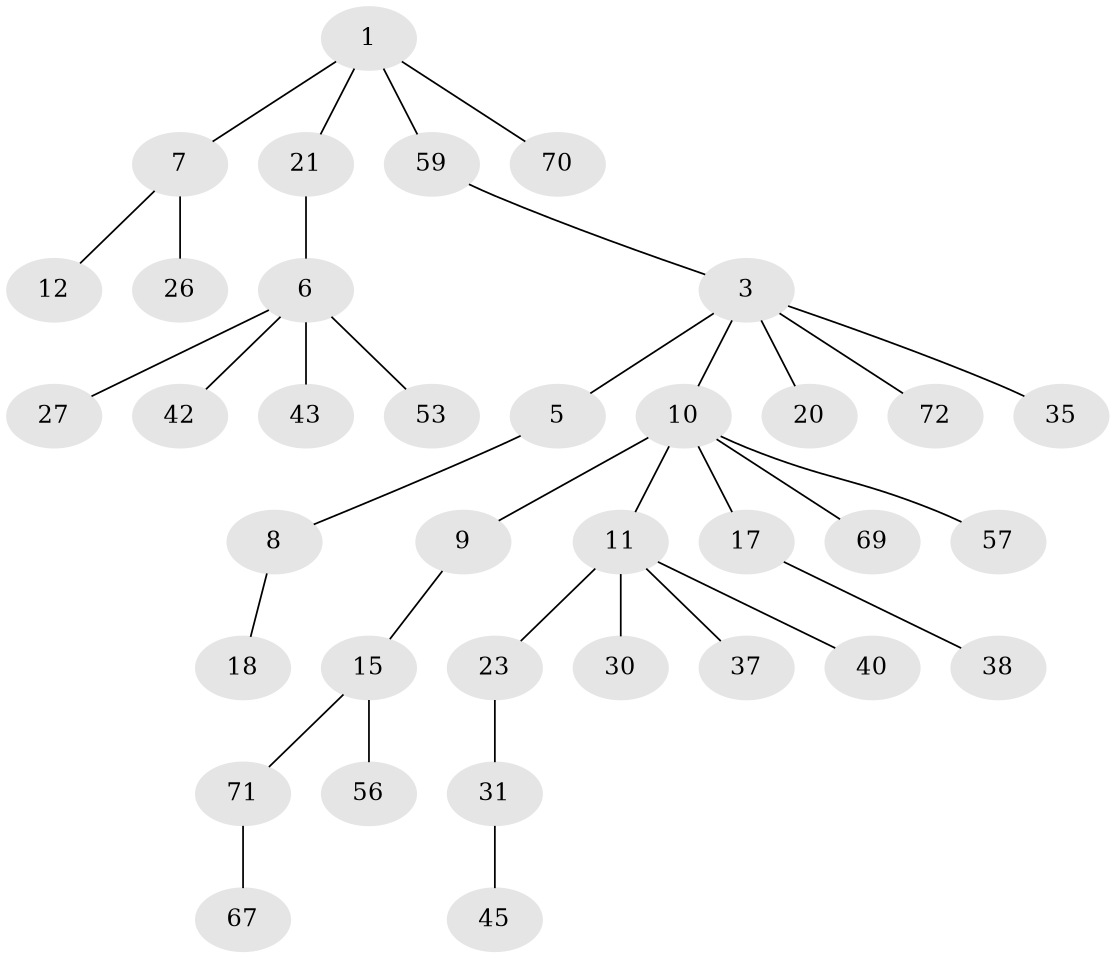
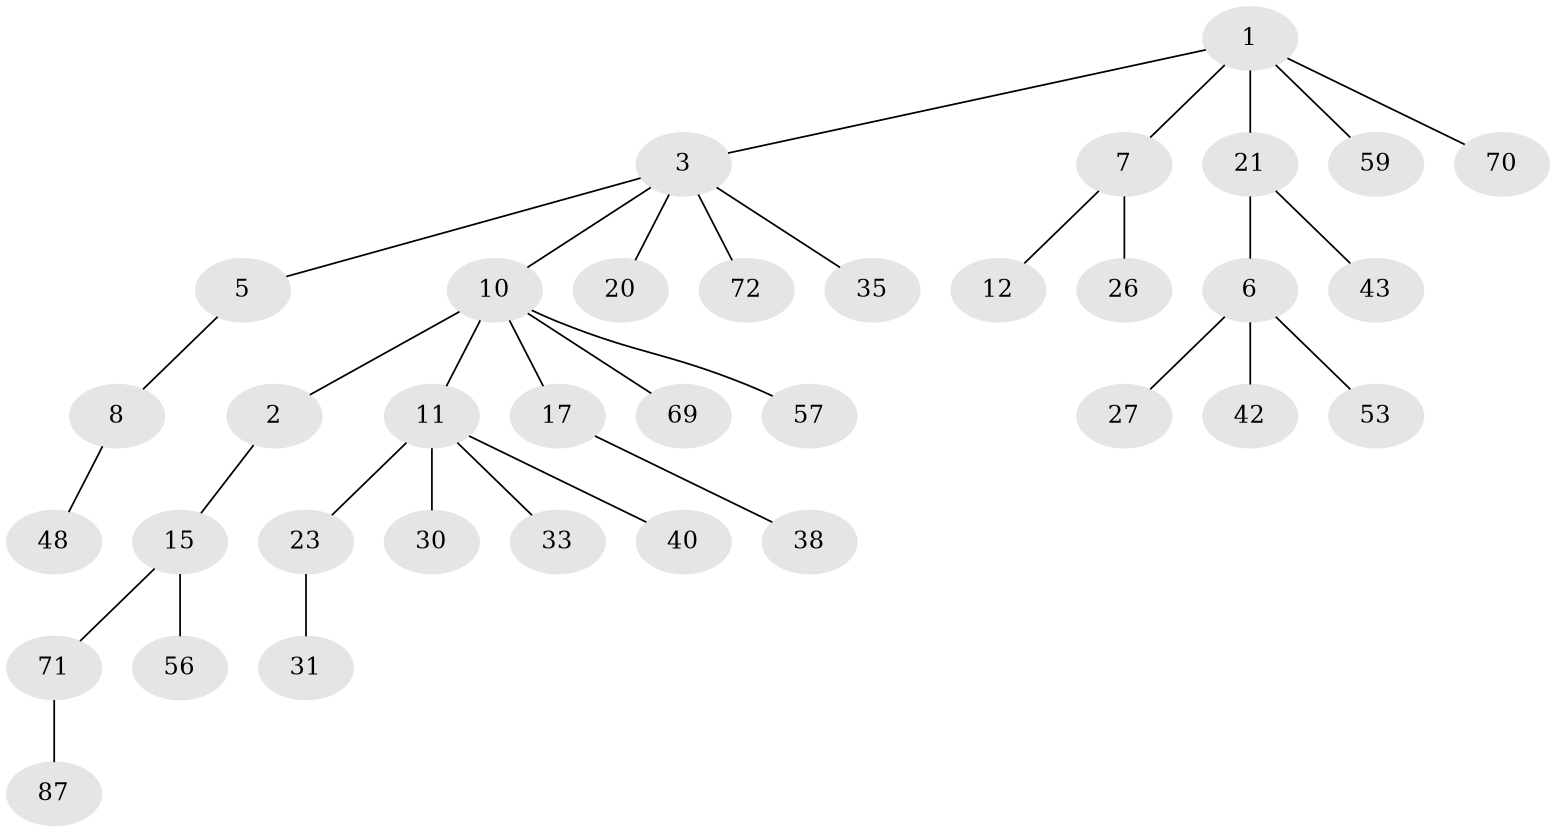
edge "59" -- "3": now "1" -- "3"
edge "6" -- "43": now "21" -- "43"
node "9": label "9" -> "2"
node "18": label "18" -> "48"
node "37": label "37" -> "33"
node "67": label "67" -> "87"
node "45": removed
